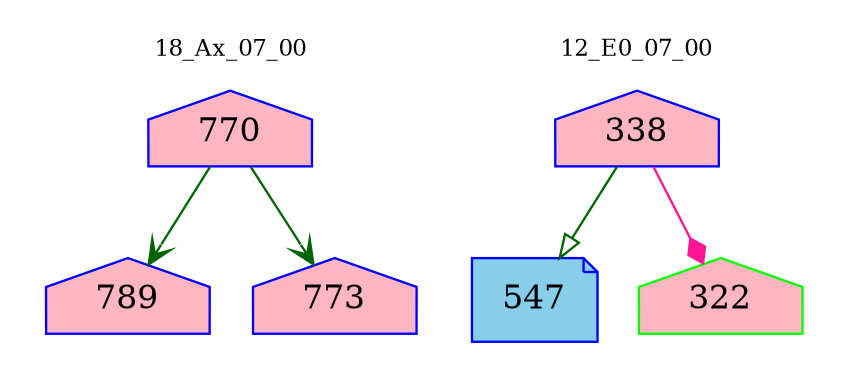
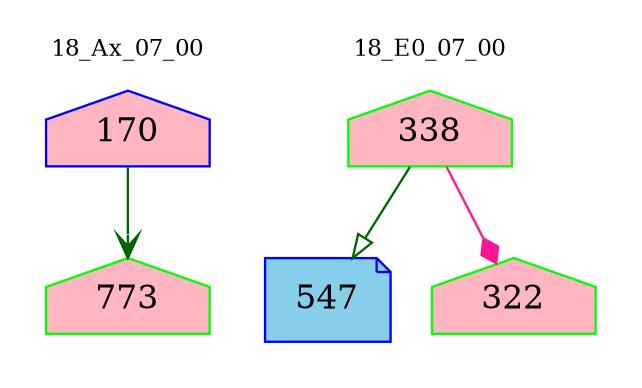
cluster "12_E0_07_00": label "12_E0_07_00" -> "18_E0_07_00"
node "770": label "770" -> "170"
node "338": color blue -> green
node "789": removed
node "773": color blue -> green
